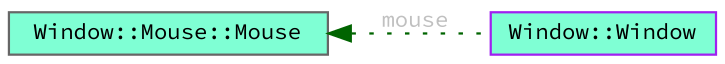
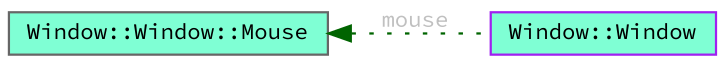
node "Window::Mouse::Mouse": label "Window::Mouse::Mouse" -> "Window::Window::Mouse"
